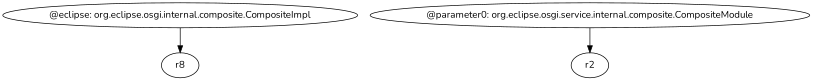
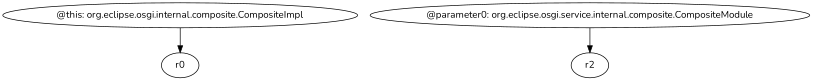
node "@eclipse: org.eclipse.osgi.internal.composite.CompositeImpl": label "@eclipse: org.eclipse.osgi.internal.composite.CompositeImpl" -> "@this: org.eclipse.osgi.internal.composite.CompositeImpl"
node "r8": label "r8" -> "r0"
